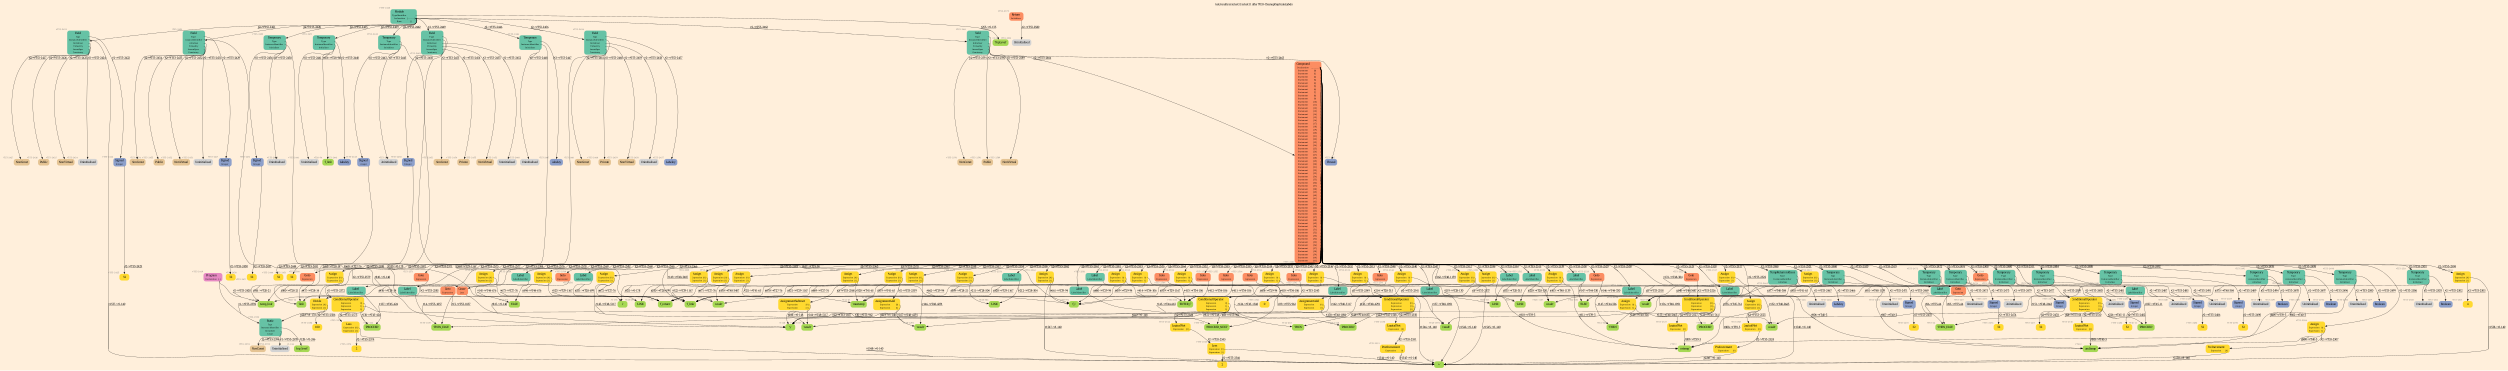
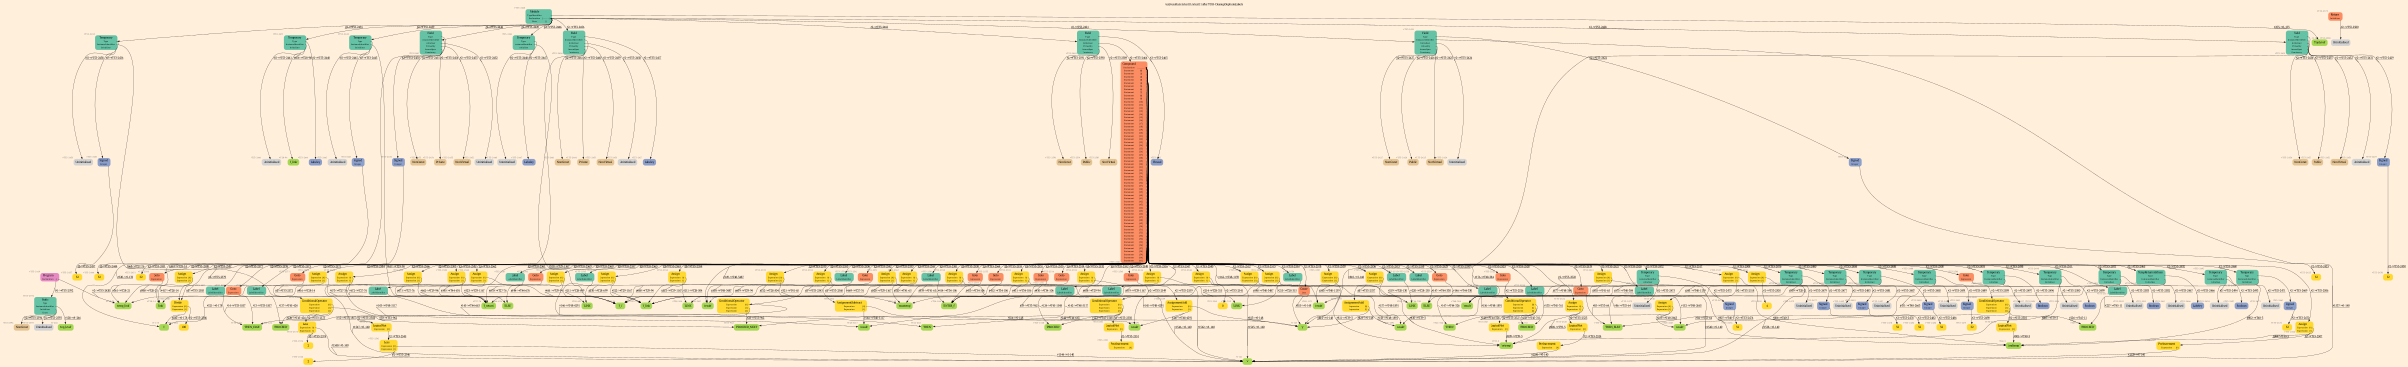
edge "Divide" -> "Static": now "Divide" -> "'i'"
edge "PostIncrement" -> "'x'": removed, label "#1545->#I-140"
